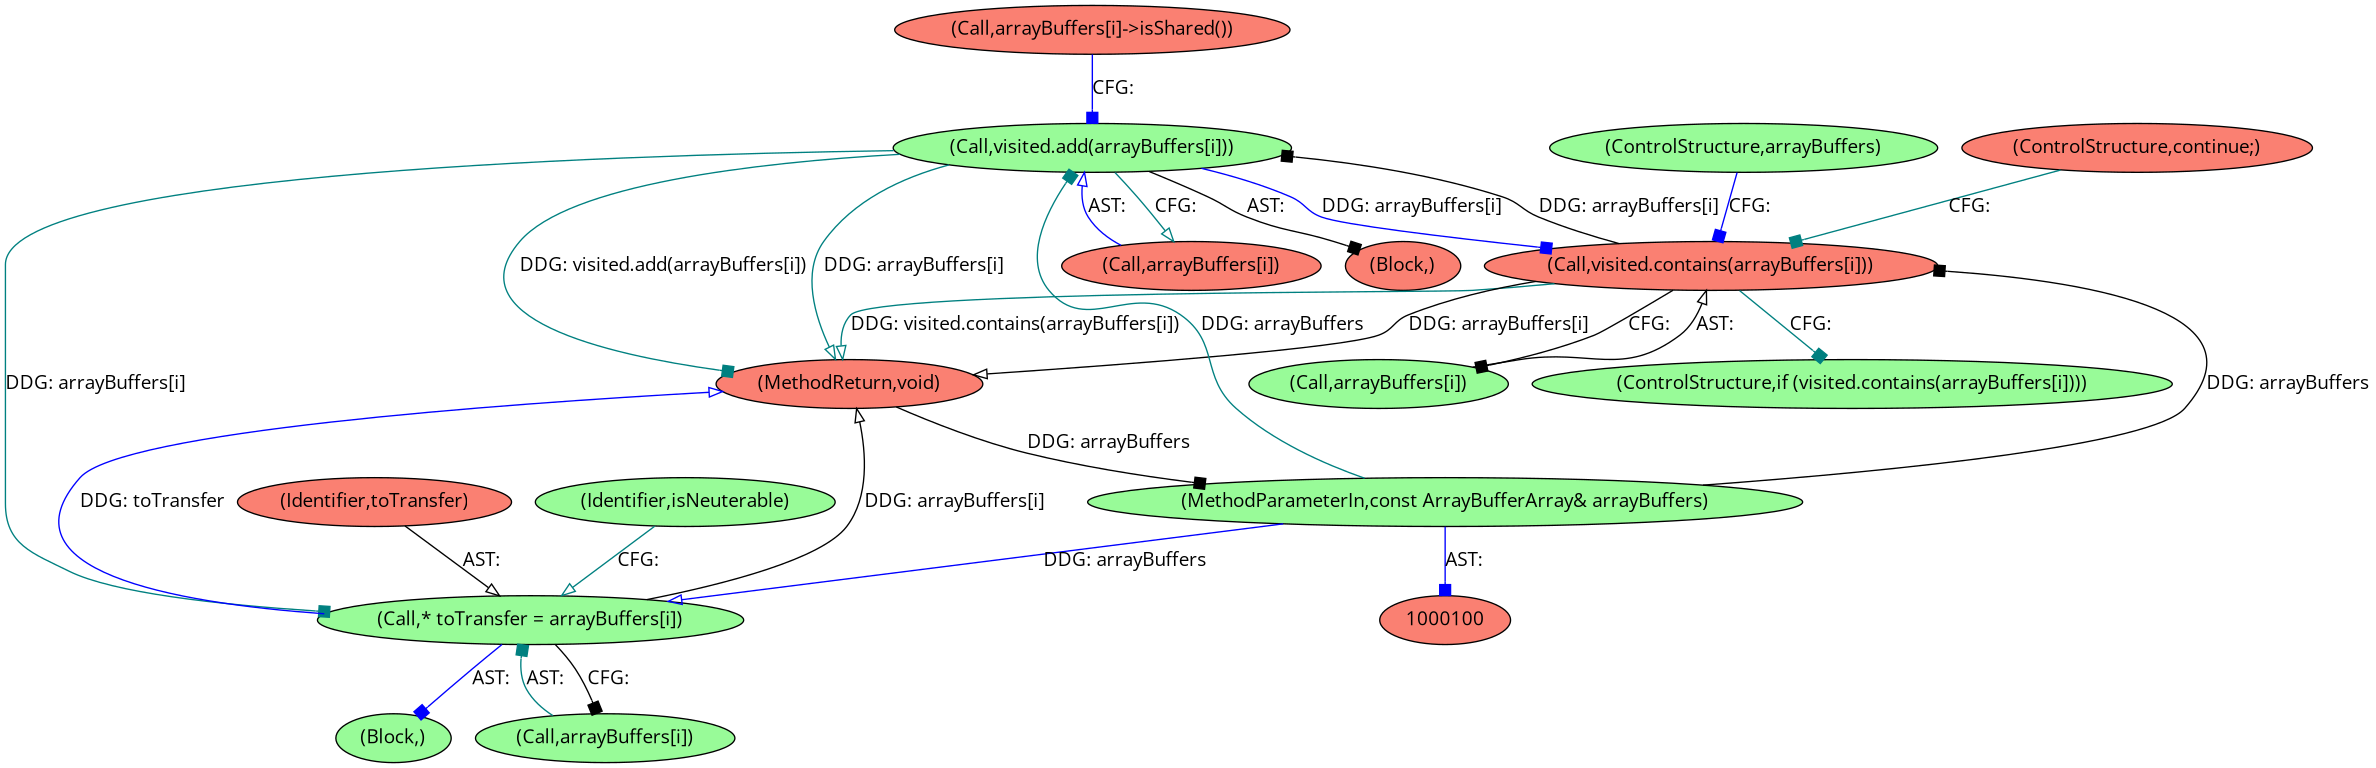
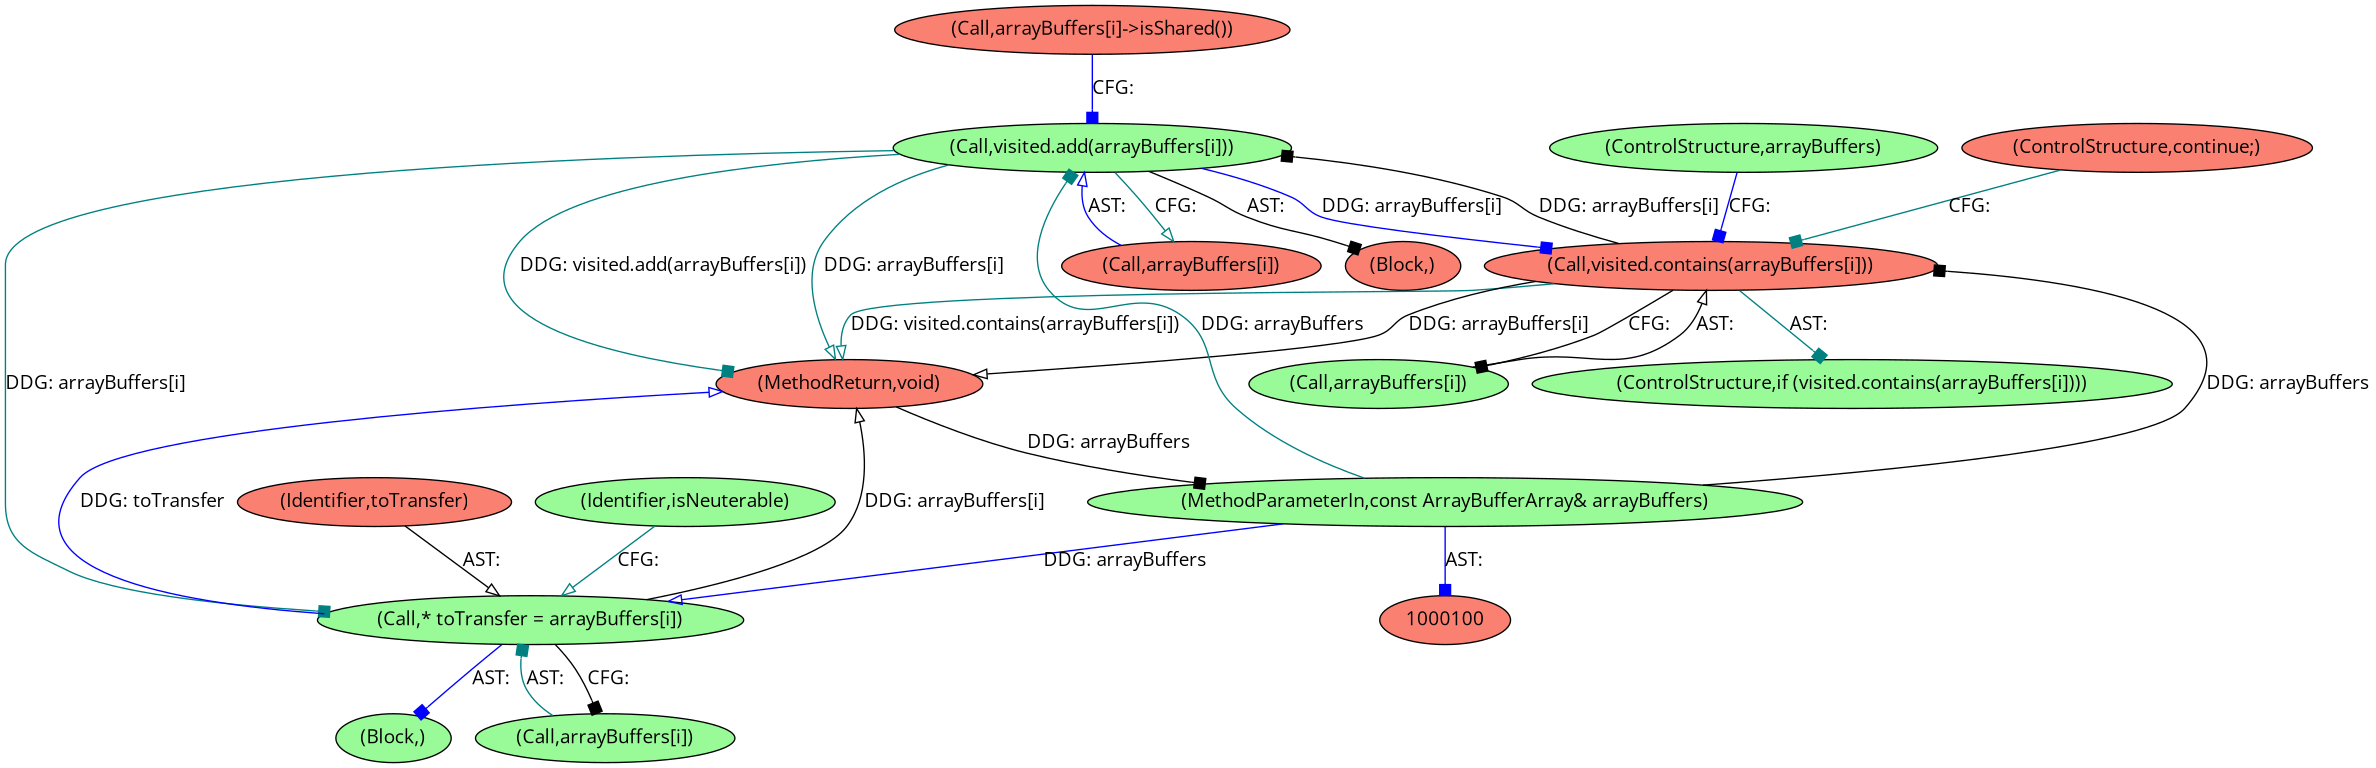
edge "(Call,visited.contains(arrayBuffers[i]))" -> "(ControlStructure,if (visited.contains(arrayBuffers[i])))": label "CFG: " -> "AST: "
